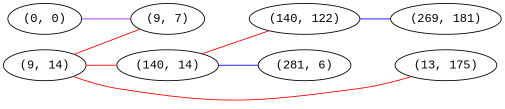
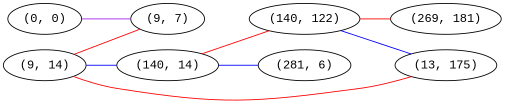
edge "(140, 122)" -- "(269, 181)": color blue -> red
edge "(140, 122)" -- "(13, 175)": added
edge "(9, 14)" -- "(140, 14)": color red -> blue
